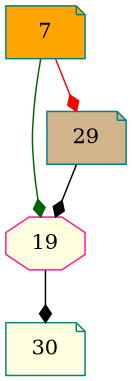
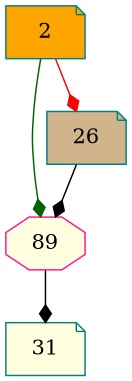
node "7": label "7" -> "2"
node "29": label "29" -> "26"
node "19": label "19" -> "89"
node "30": label "30" -> "31"
